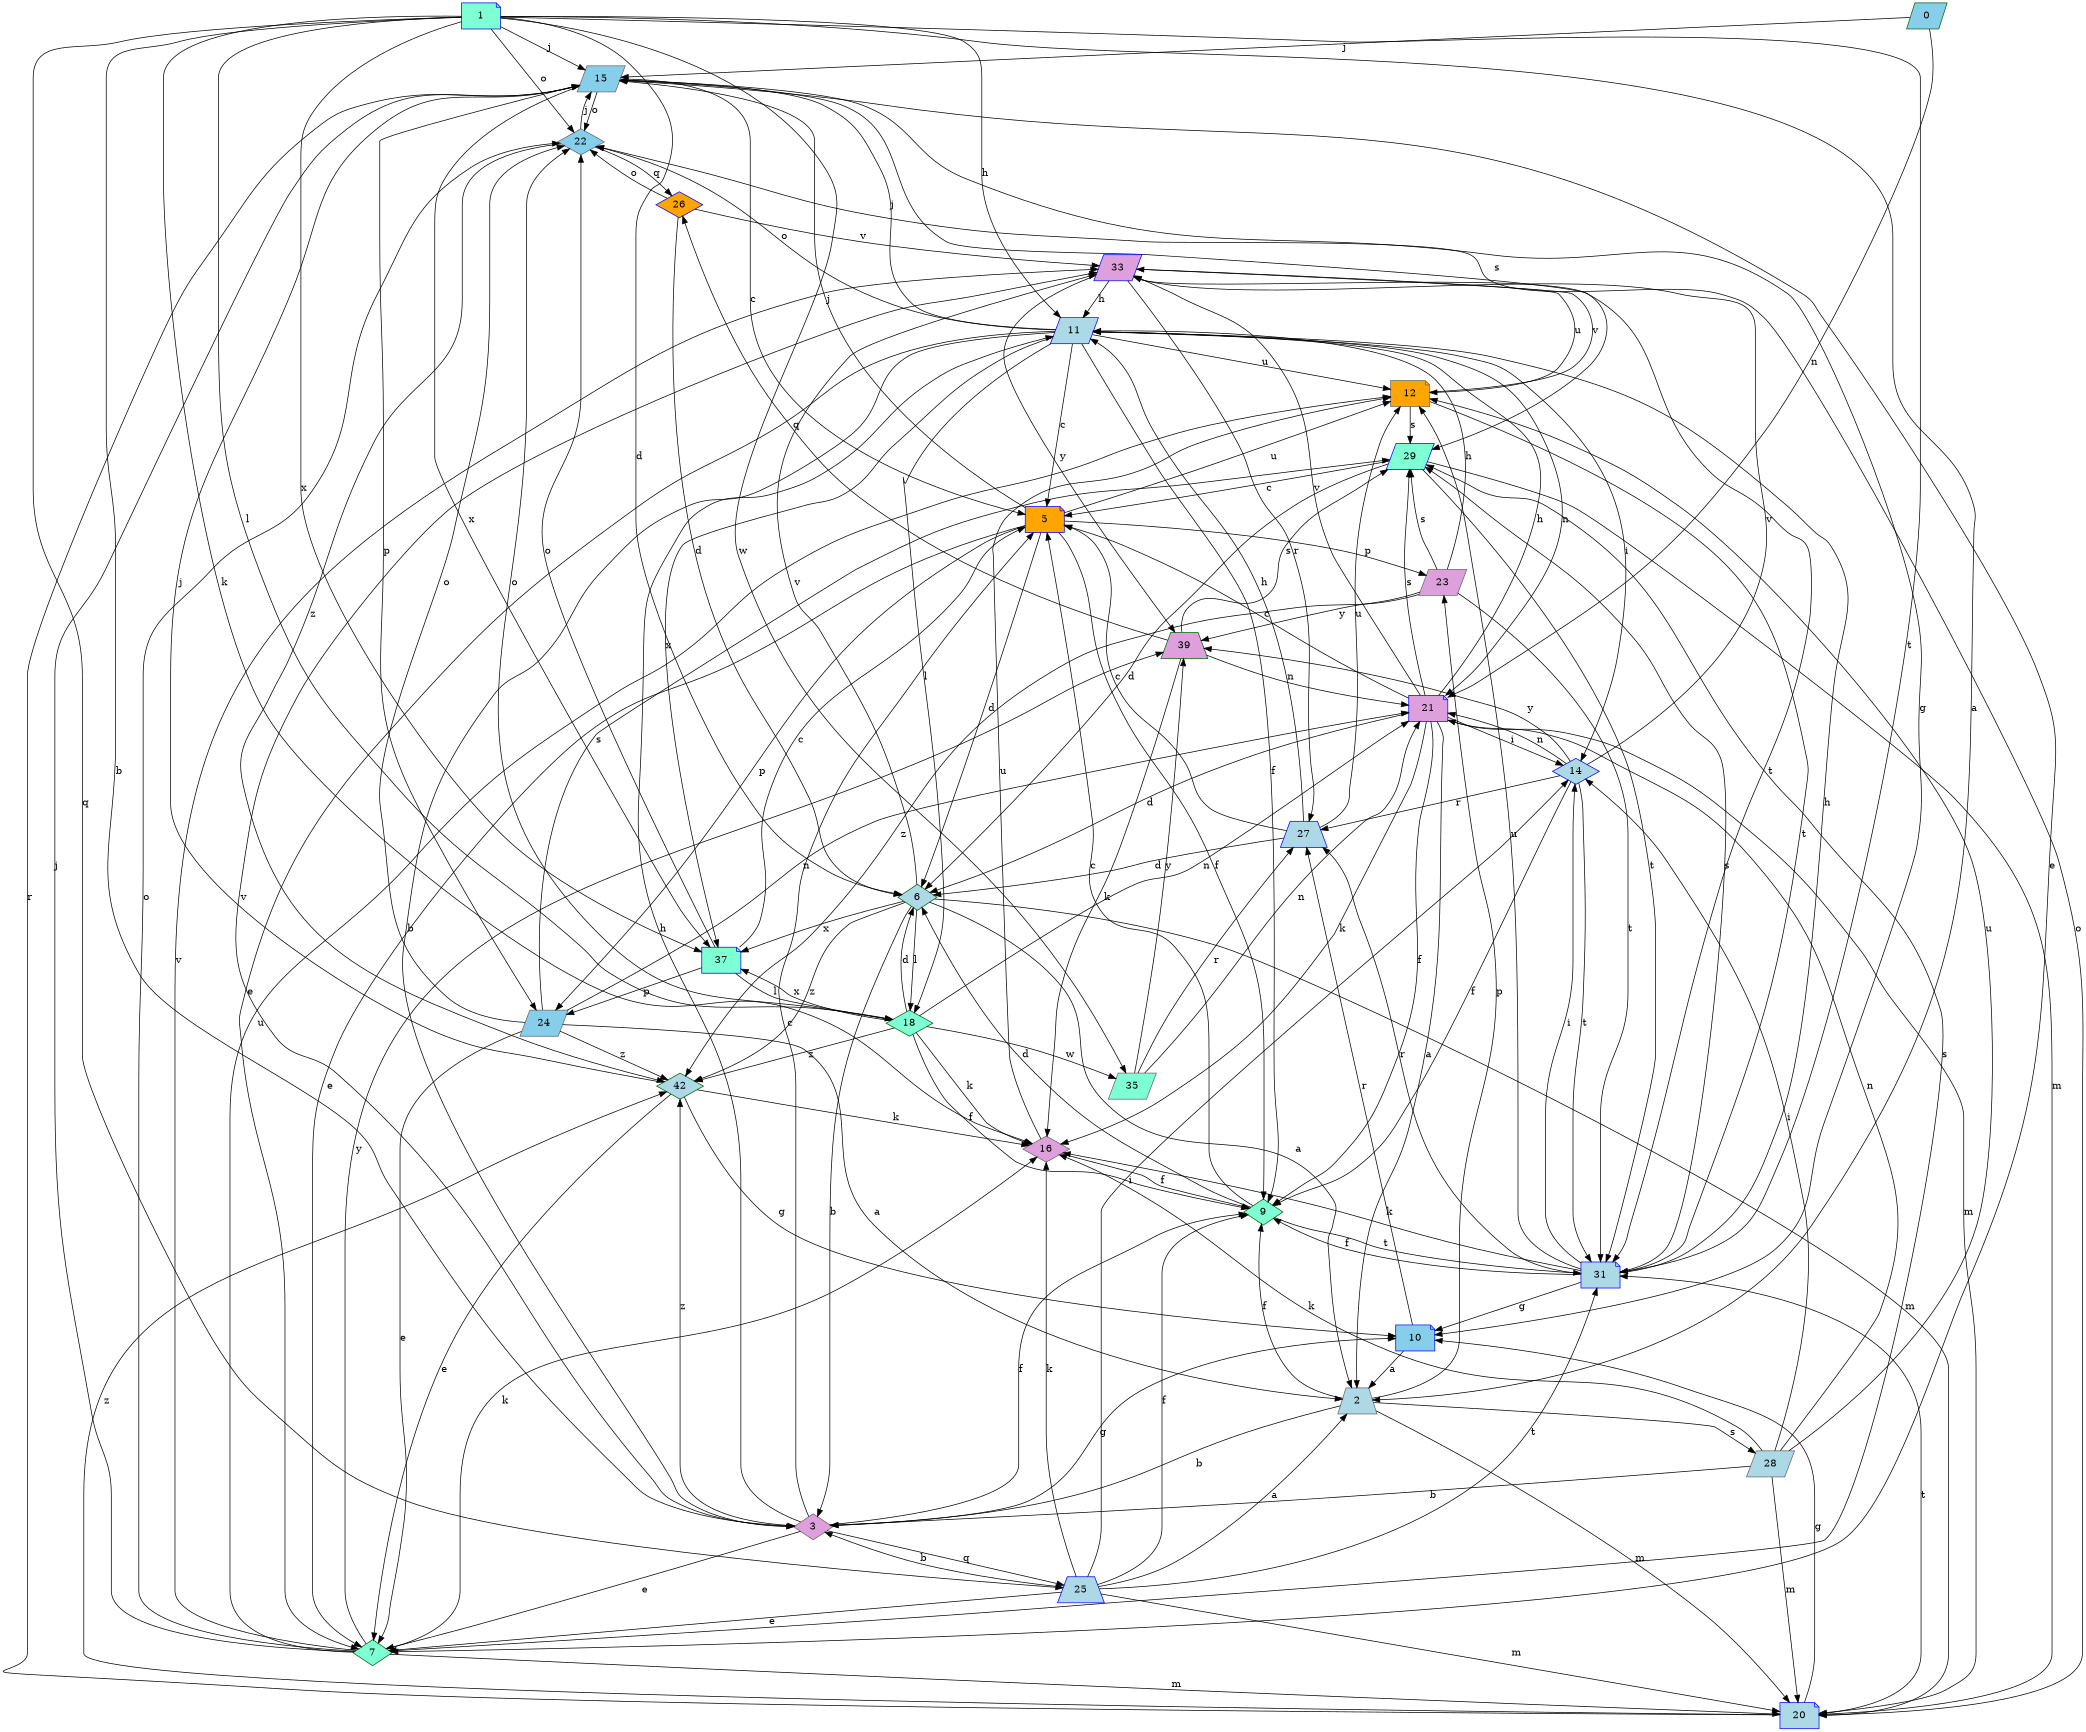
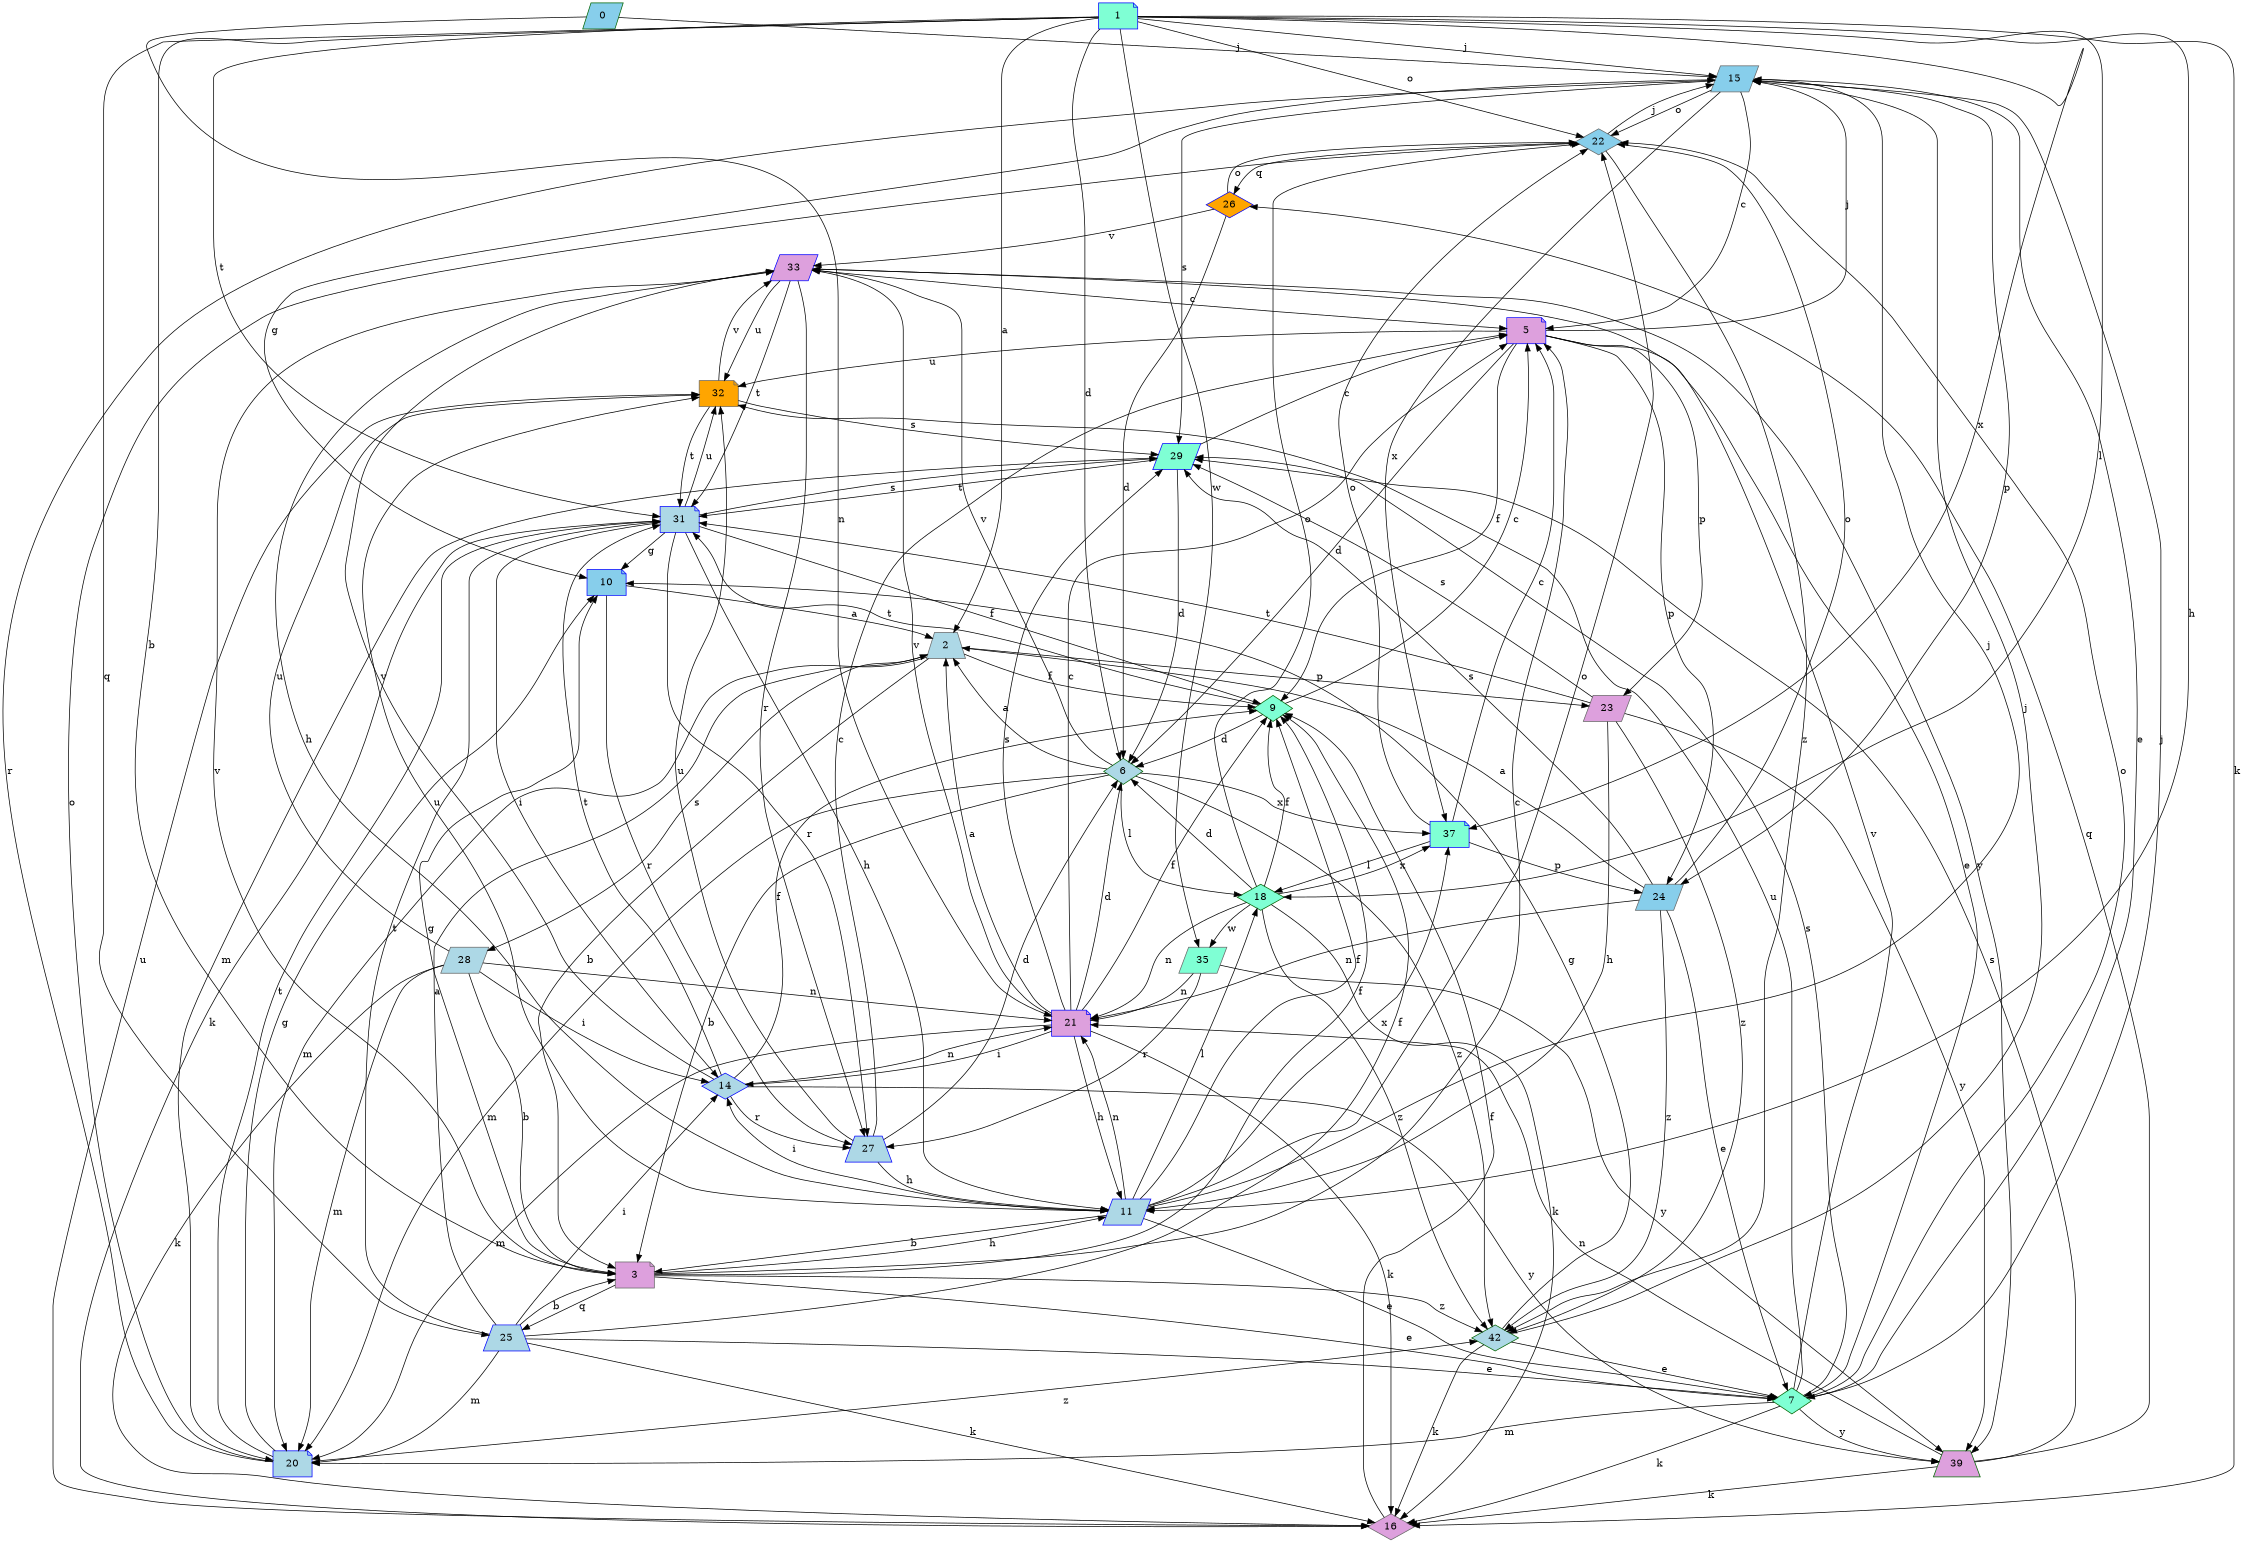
node "12": label "12" -> "32"
edge "11" -> "5": now "33" -> "5"
node "5": fillcolor orange -> plum
node "3": shape diamond -> note
